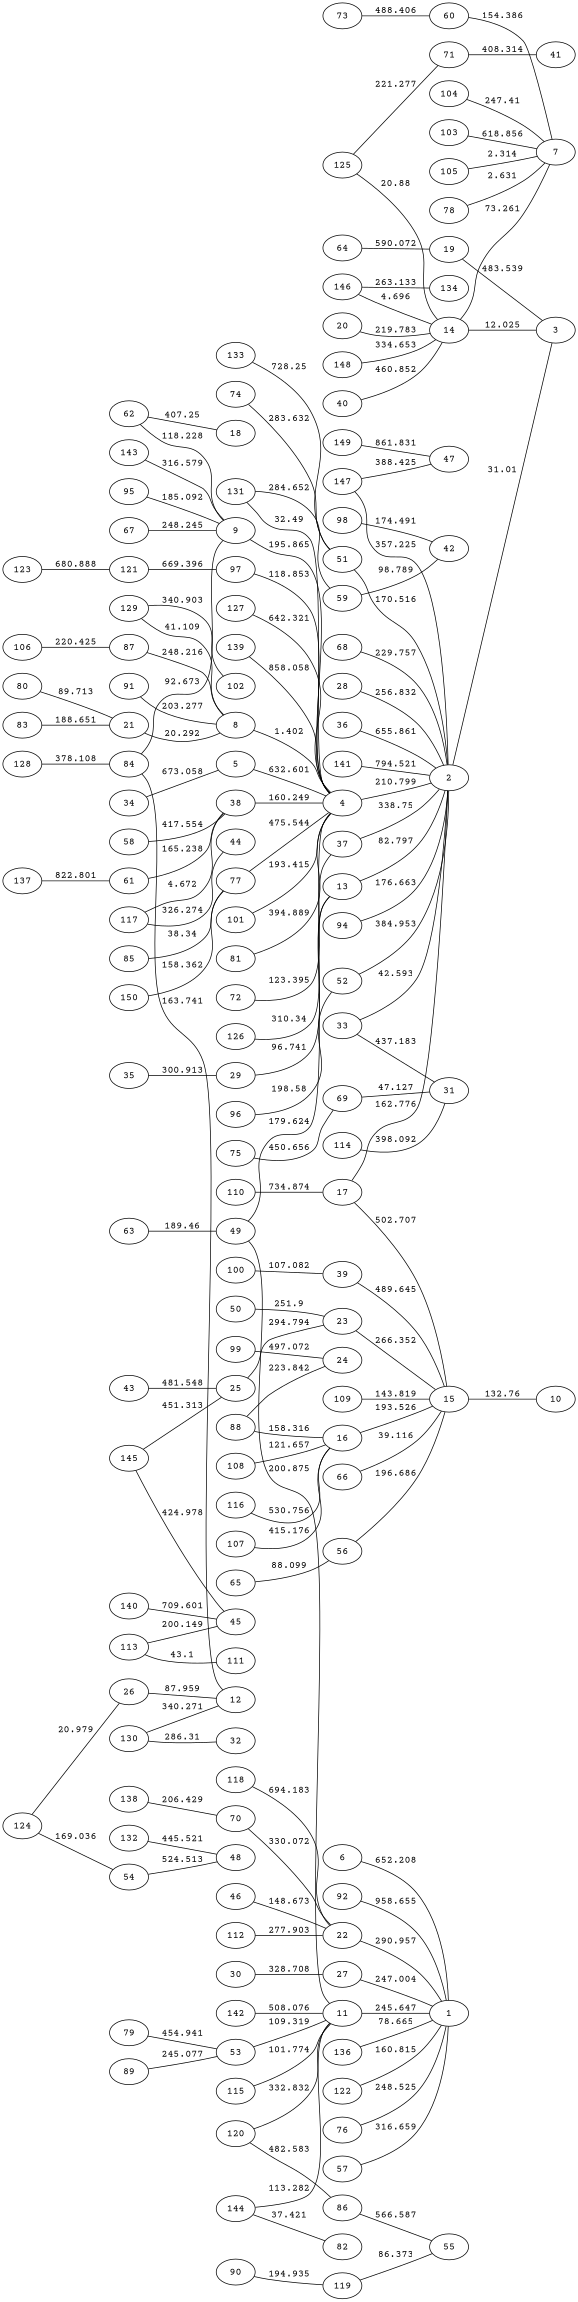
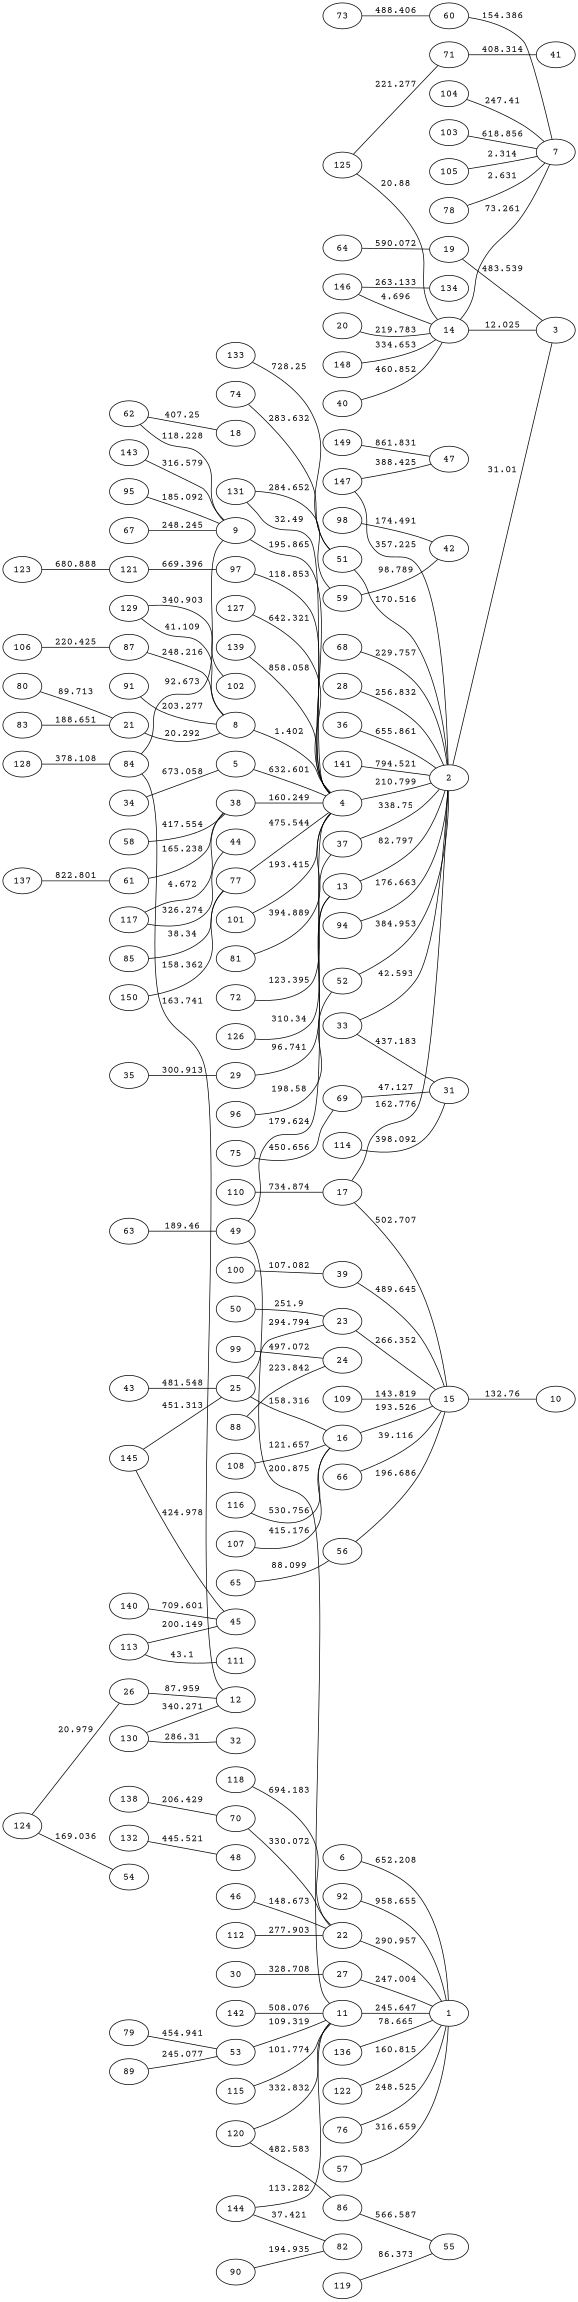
edge "88" -- "16": now "25" -- "16"
edge "48" -- "54": removed, label "524.513"
edge "90" -- "119": now "90" -- "82"
